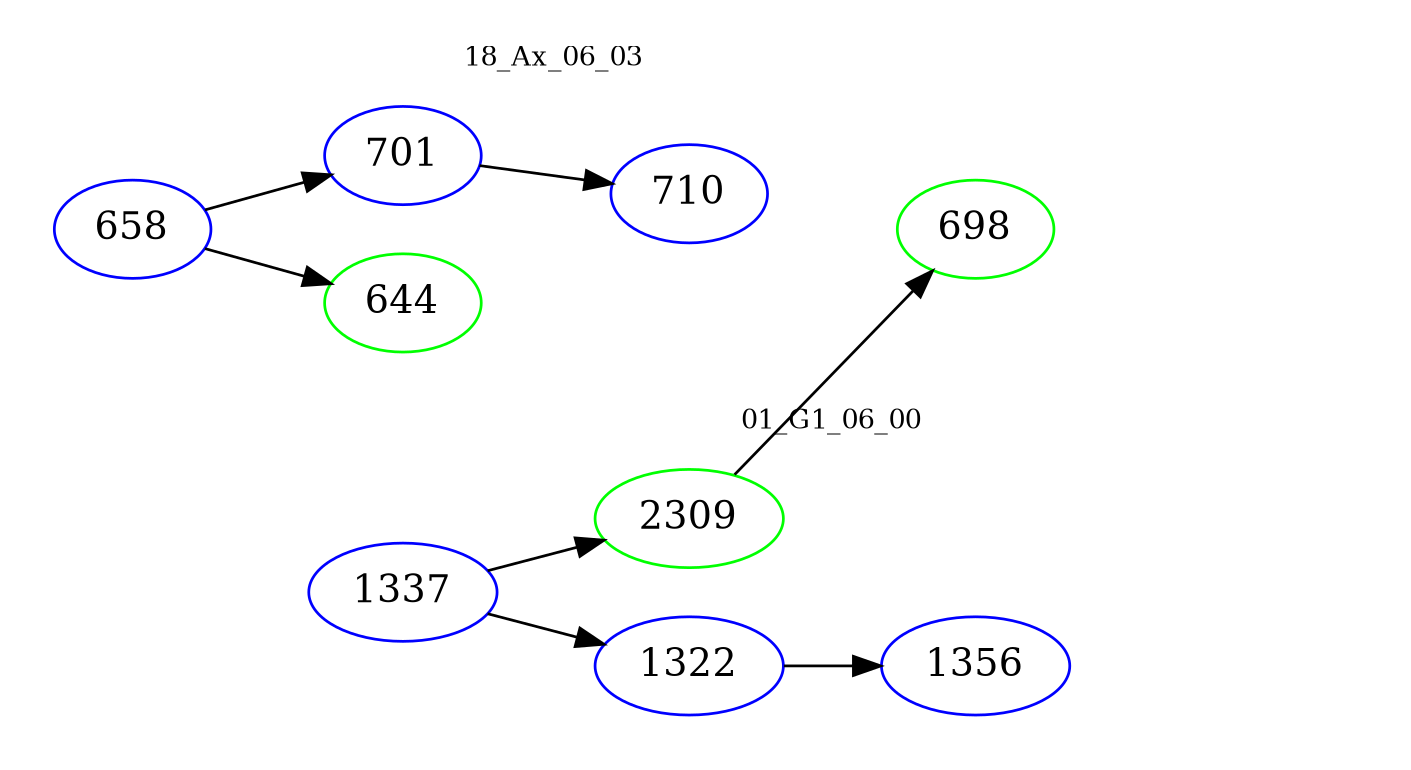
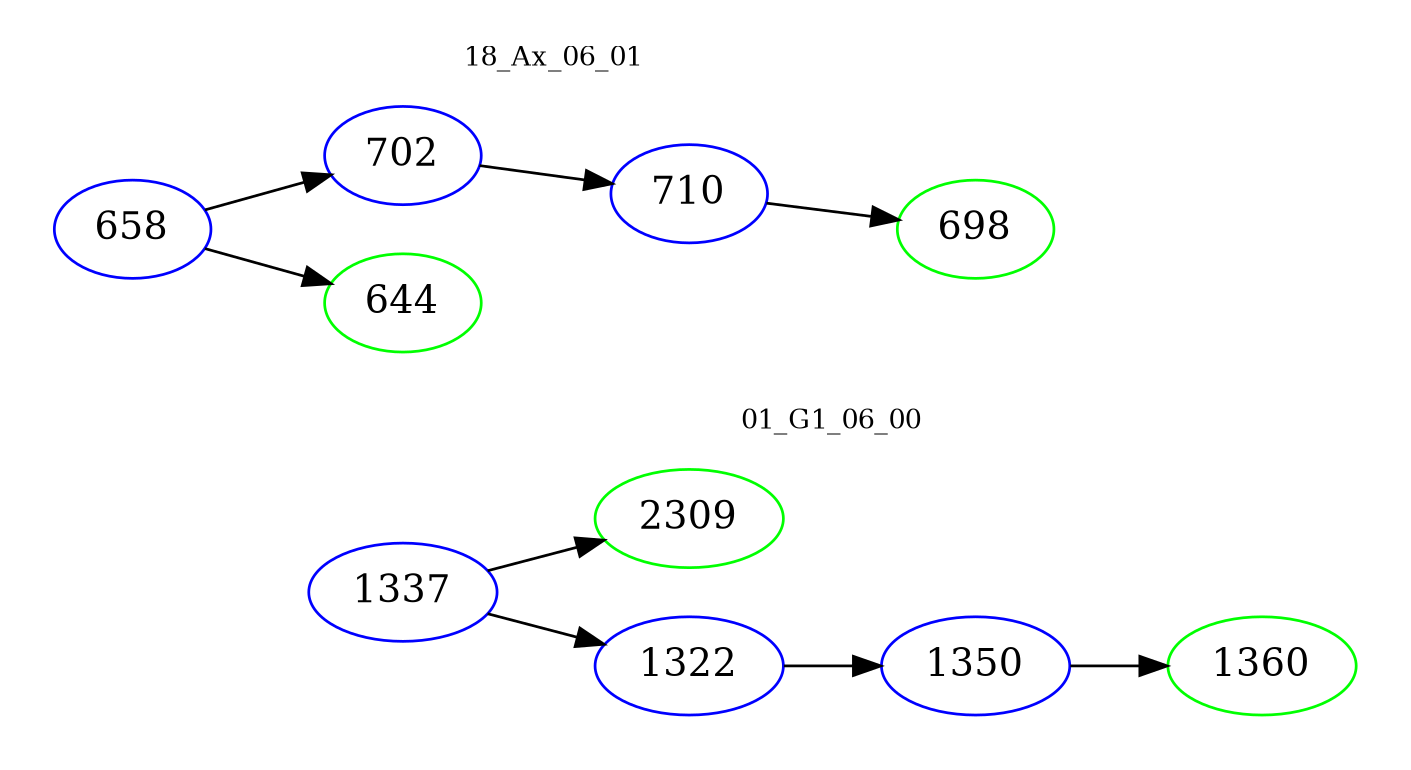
cluster "18_Ax_06_03": label "18_Ax_06_03" -> "18_Ax_06_01"
node "701": label "701" -> "702"
edge "2309" -> "698": now "710" -> "698"
node "1356": label "1356" -> "1350"
node "1360": added
